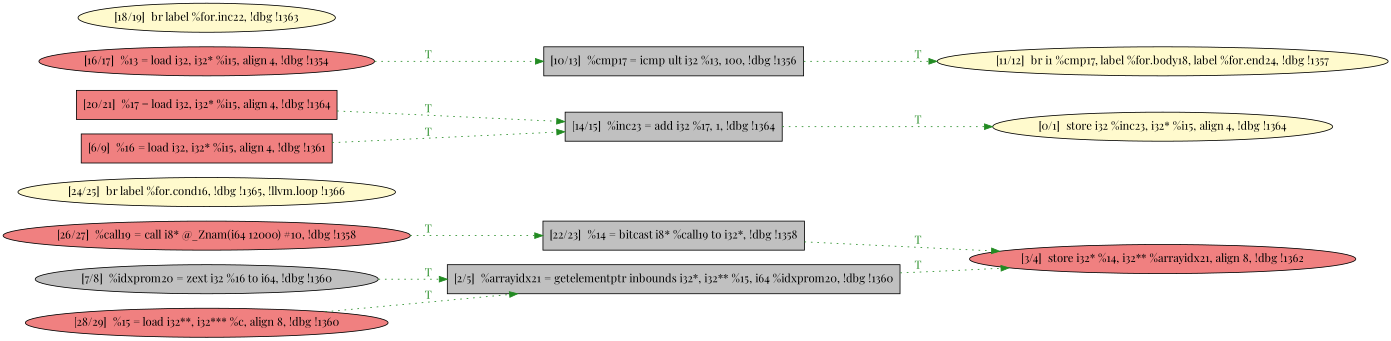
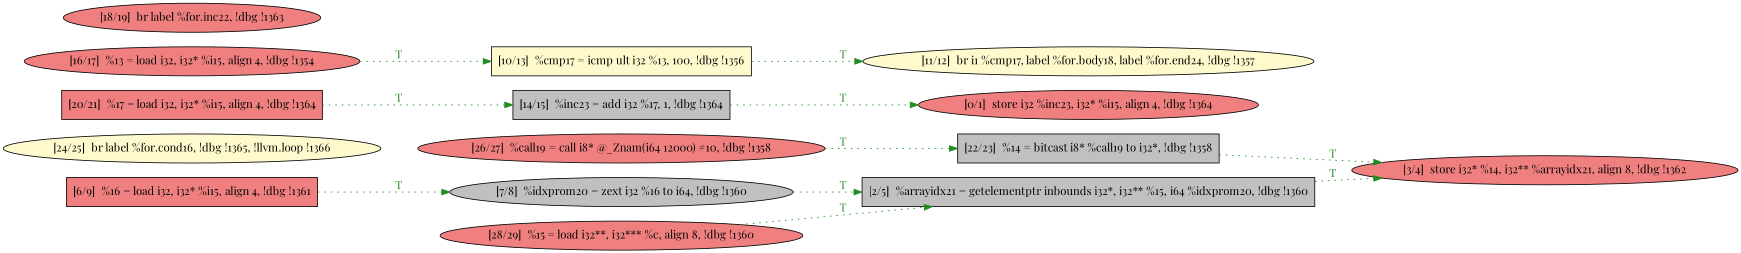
node "[18/19]  br label %for.inc22, !dbg !1363": fillcolor lemonchiffon -> lightcoral
node "[10/13]  %cmp17 = icmp ult i32 %13, 100, !dbg !1356": fillcolor grey -> lemonchiffon
node "[0/1]  store i32 %inc23, i32* %i15, align 4, !dbg !1364": fillcolor lemonchiffon -> lightcoral
edge "[6/9]  %16 = load i32, i32* %i15, align 4, !dbg !1361" -> "[14/15]  %inc23 = add i32 %17, 1, !dbg !1364": now "[6/9]  %16 = load i32, i32* %i15, align 4, !dbg !1361" -> "[7/8]  %idxprom20 = zext i32 %16 to i64, !dbg !1360"
